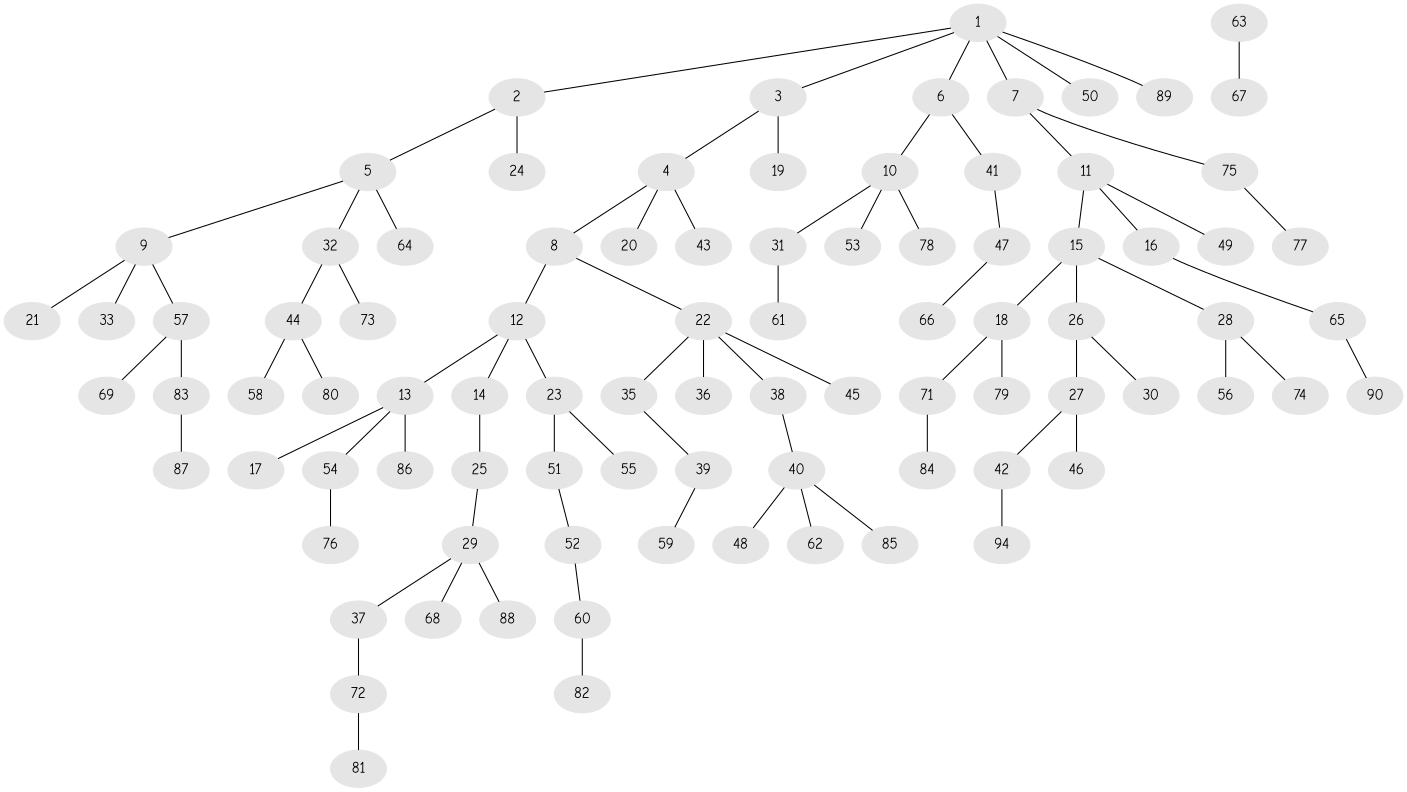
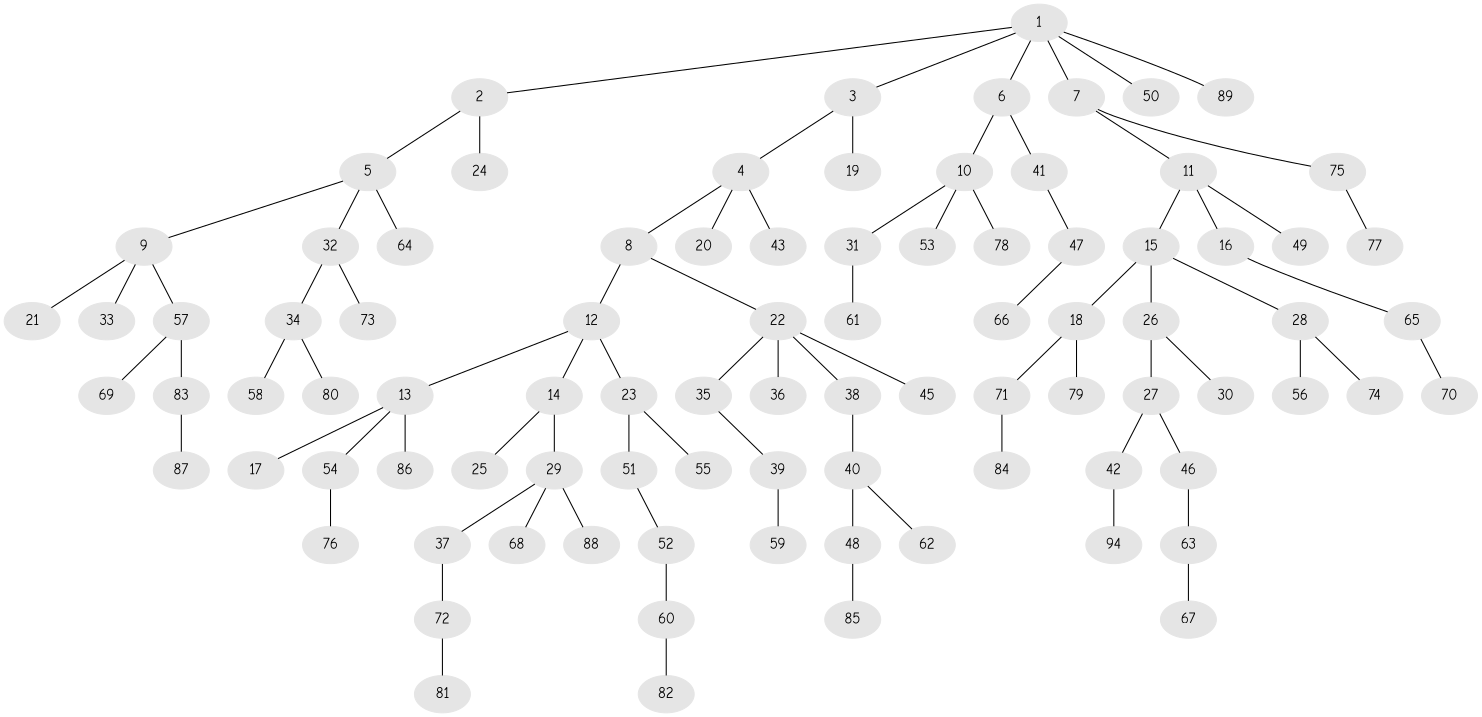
node "44": label "44" -> "34"
node "90": label "90" -> "70"
edge "25" -- "29": now "14" -- "29"
edge "40" -- "85": now "48" -- "85"
edge "46" -- "63": added
